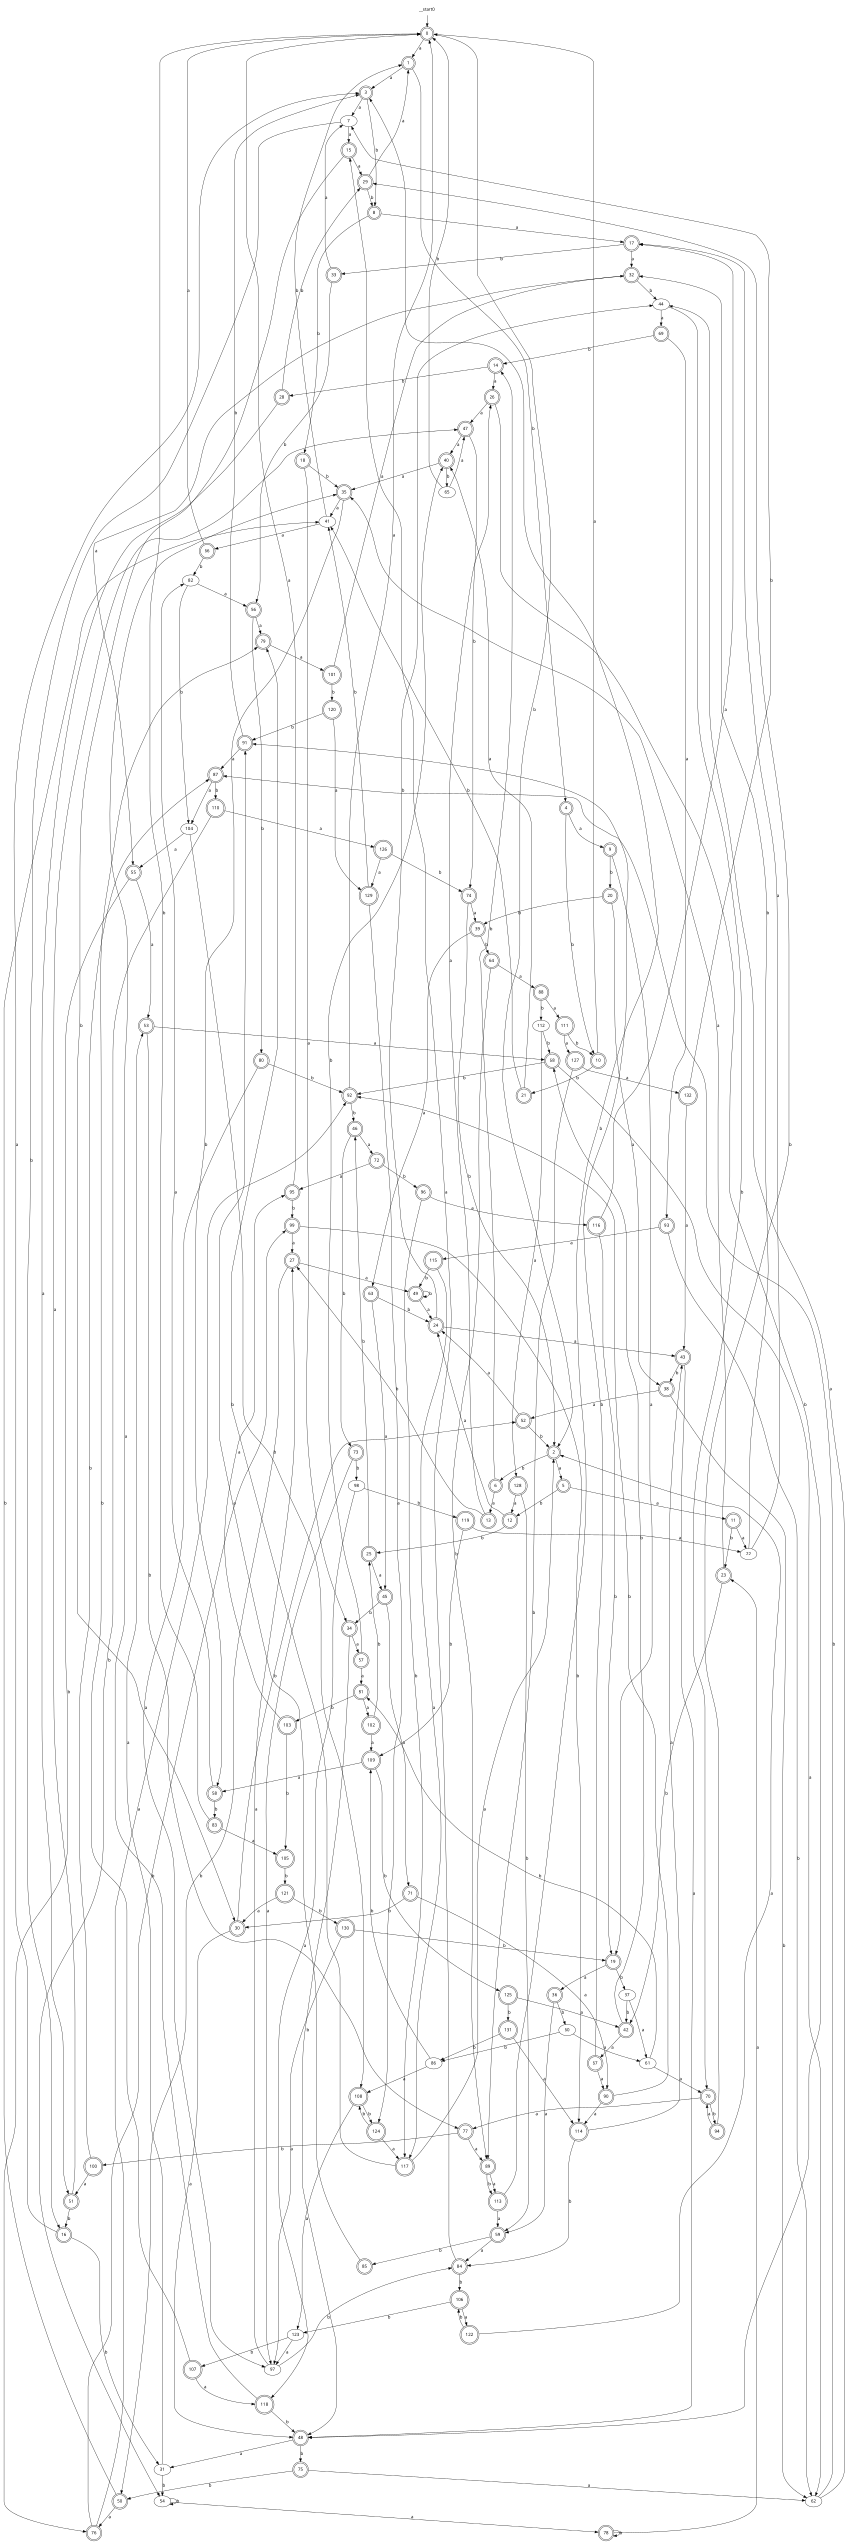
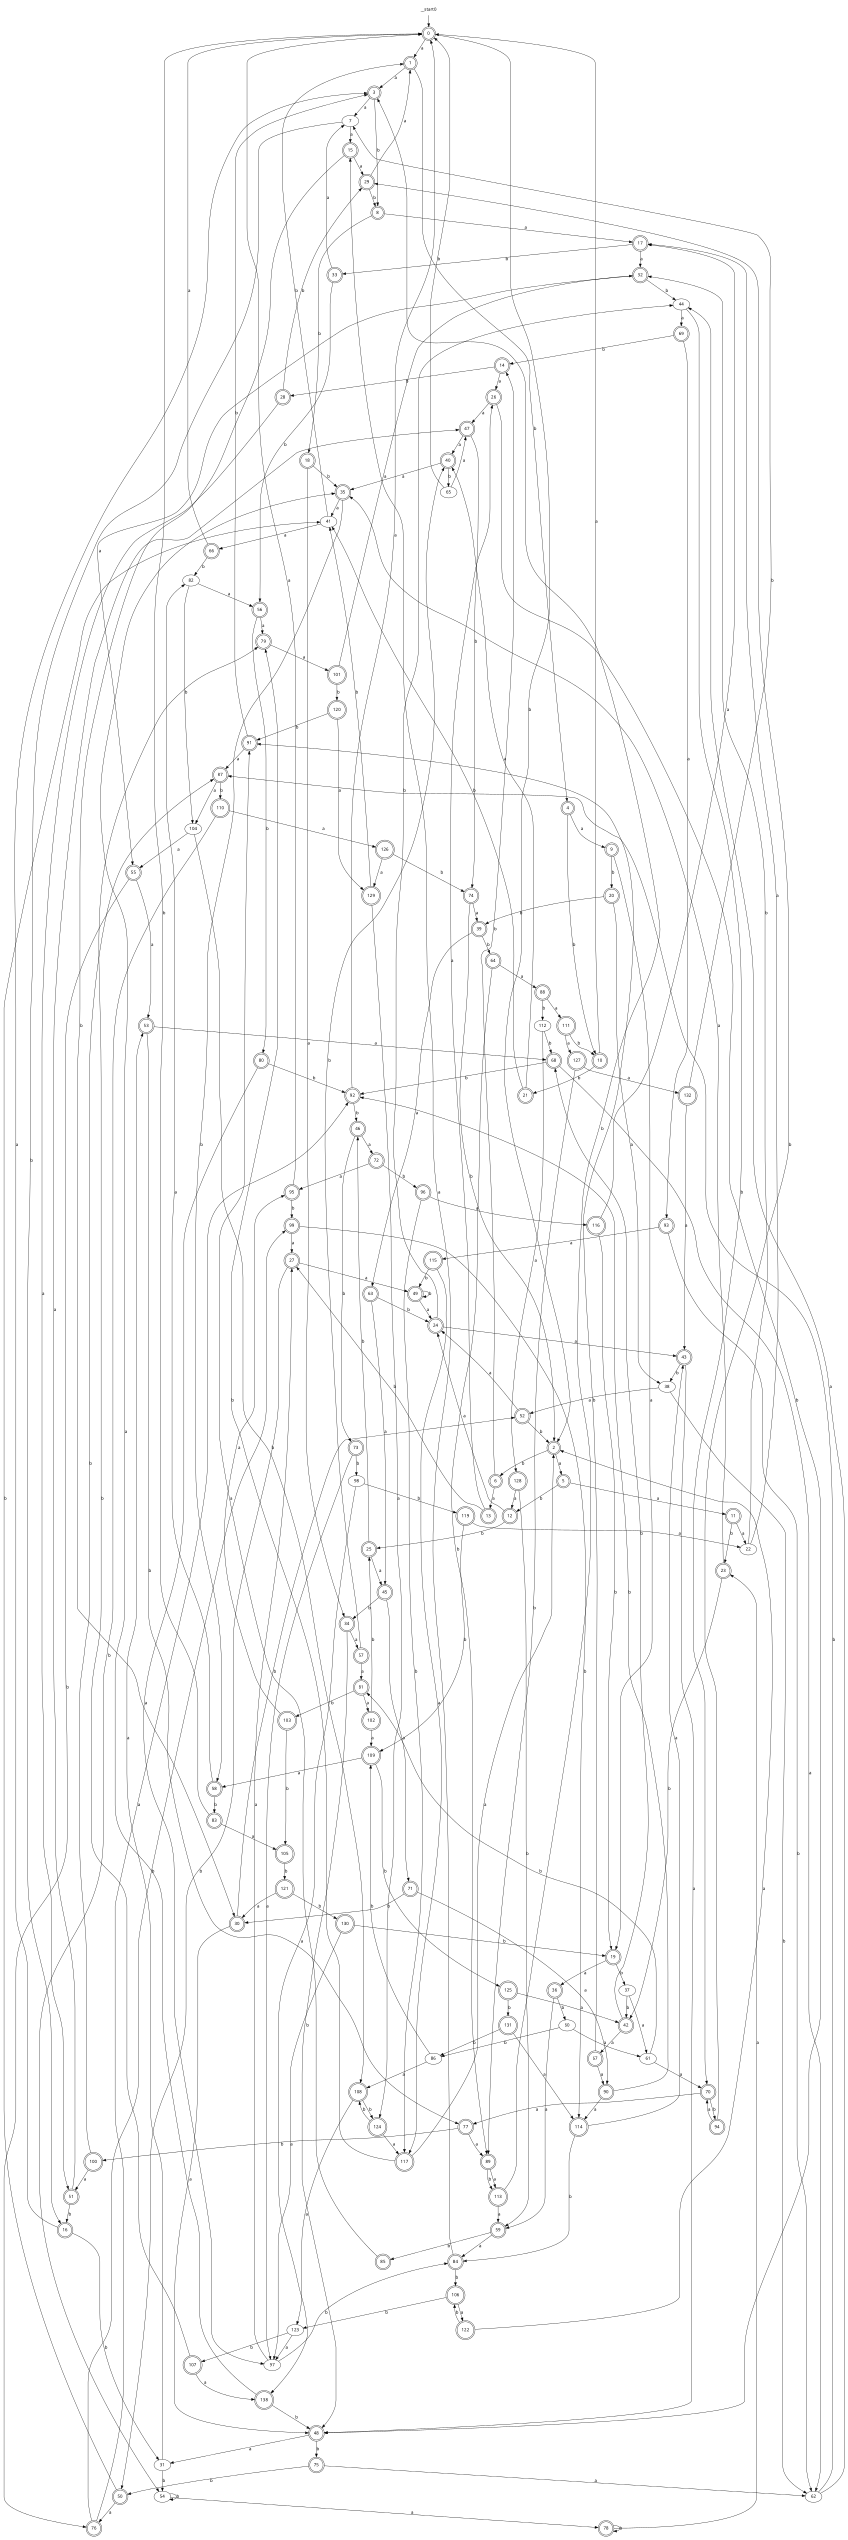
node "38": shape doublecircle -> ellipse
node "118": label "118" -> "138"
